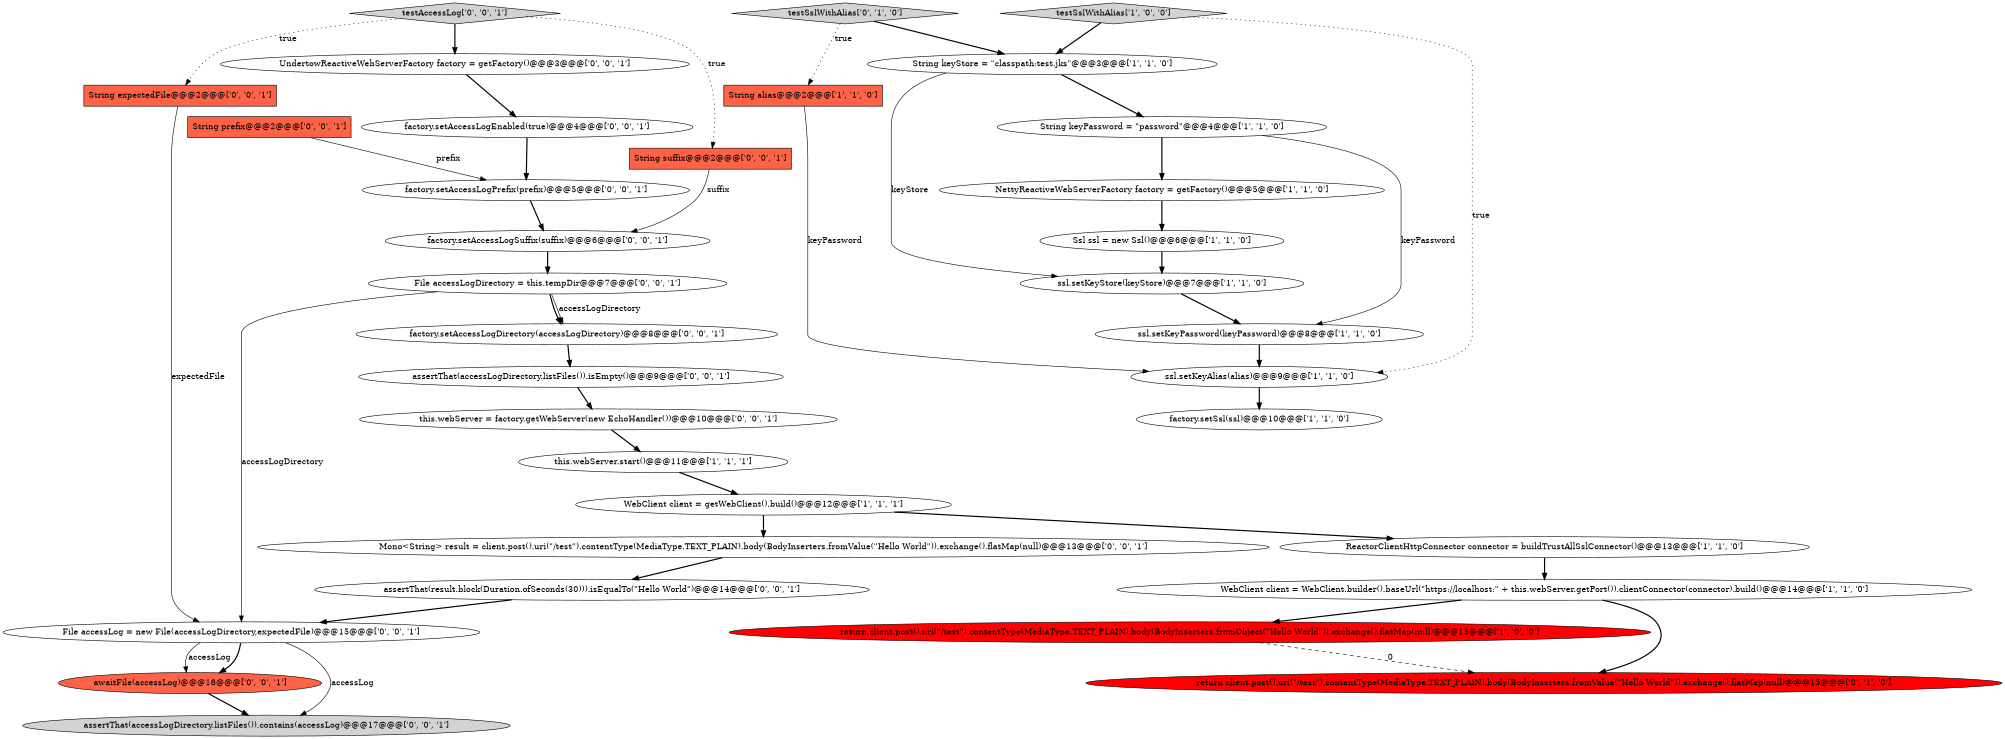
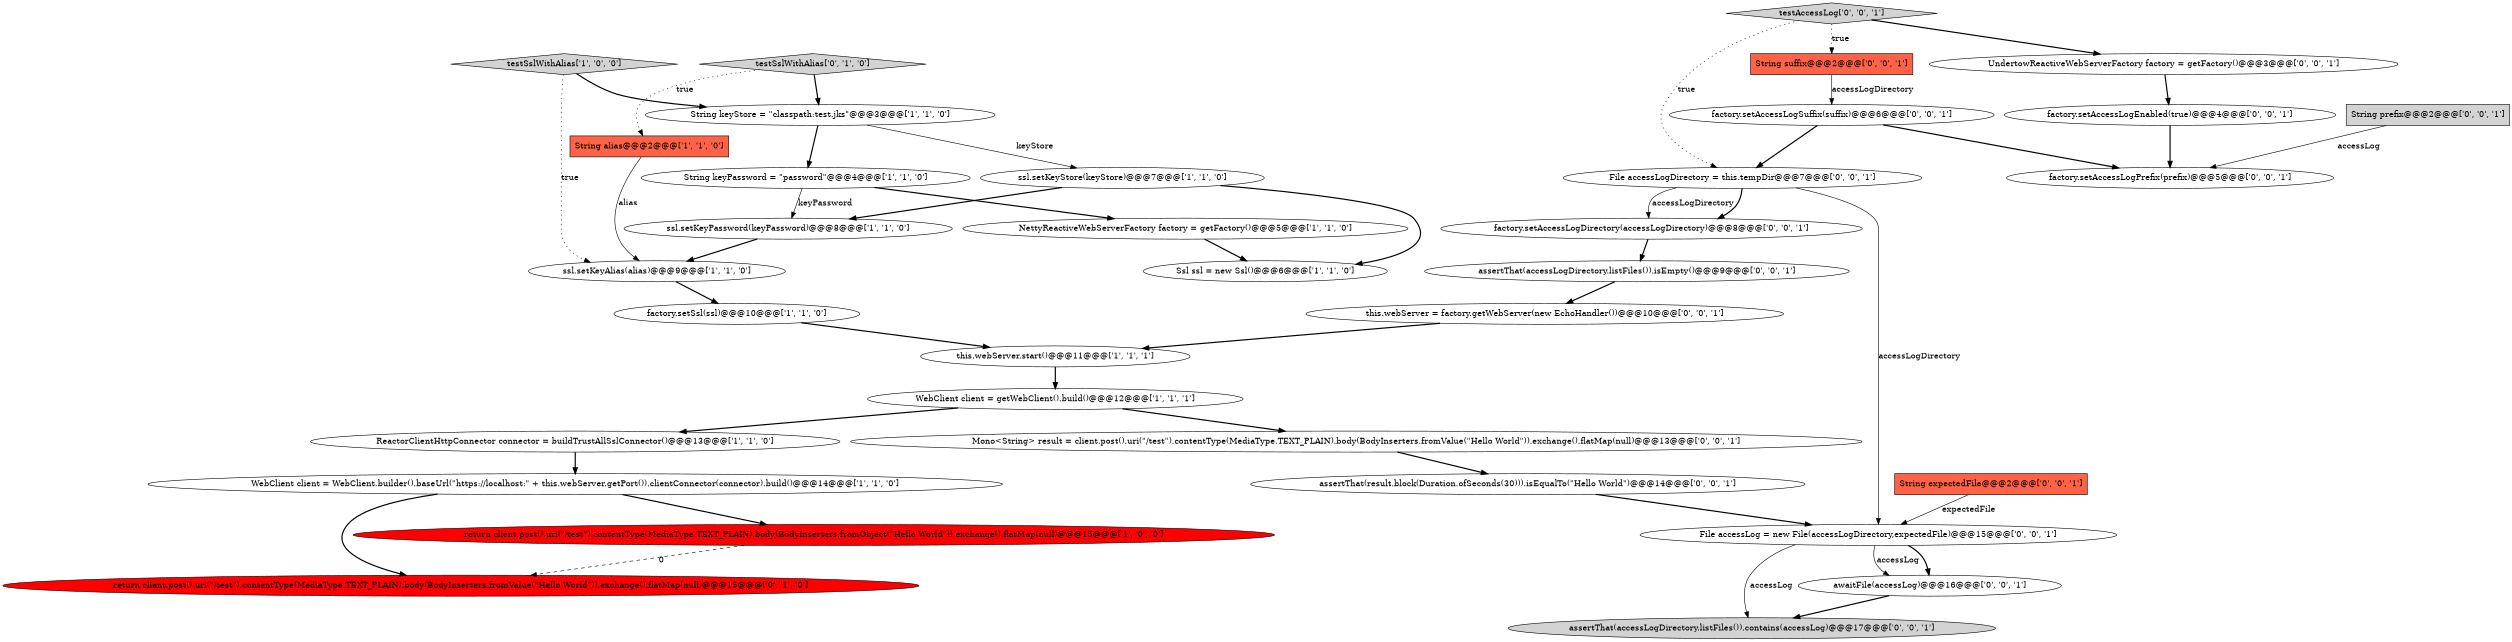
edge "testAccessLog['0', '0', '1']" -> "String expectedFile@@@2@@@['0', '0', '1']": now "testAccessLog['0', '0', '1']" -> "File accessLogDirectory = this.tempDir@@@7@@@['0', '0', '1']"
node "String prefix@@@2@@@['0', '0', '1']": fillcolor tomato -> lightgray
edge "String prefix@@@2@@@['0', '0', '1']" -> "factory.setAccessLogPrefix(prefix)@@@5@@@['0', '0', '1']": label "prefix" -> "accessLog"
edge "String suffix@@@2@@@['0', '0', '1']" -> "factory.setAccessLogSuffix(suffix)@@@6@@@['0', '0', '1']": label "suffix" -> "accessLogDirectory"
edge "factory.setAccessLogPrefix(prefix)@@@5@@@['0', '0', '1']" -> "factory.setAccessLogSuffix(suffix)@@@6@@@['0', '0', '1']": reversed
edge "String alias@@@2@@@['1', '1', '0']" -> "ssl.setKeyAlias(alias)@@@9@@@['1', '1', '0']": label "keyPassword" -> "alias"
edge "Ssl ssl = new Ssl()@@@6@@@['1', '1', '0']" -> "ssl.setKeyStore(keyStore)@@@7@@@['1', '1', '0']": reversed
edge "factory.setSsl(ssl)@@@10@@@['1', '1', '0']" -> "this.webServer.start()@@@11@@@['1', '1', '1']": added
node "awaitFile(accessLog)@@@16@@@['0', '0', '1']": fillcolor tomato -> white
